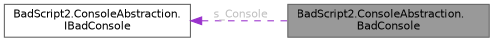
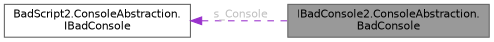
node "BadScript2.ConsoleAbstraction. BadConsole": label "BadScript2.ConsoleAbstraction. BadConsole" -> "IBadConsole2.ConsoleAbstraction. BadConsole"
